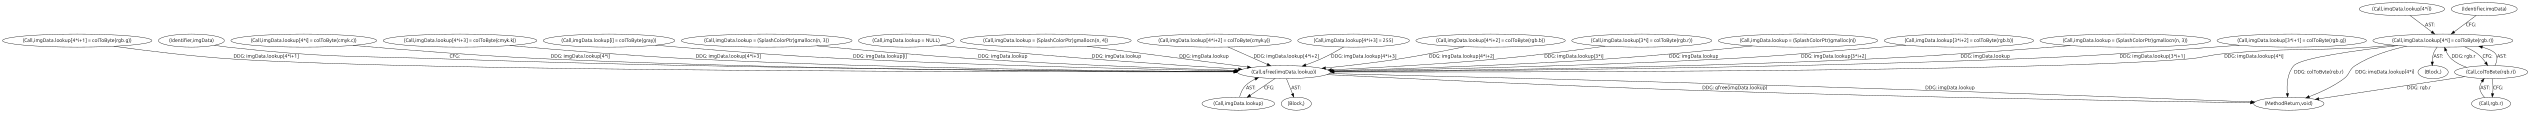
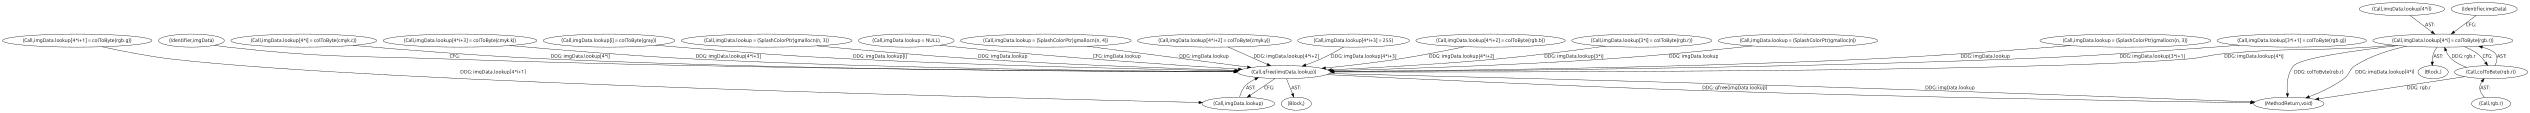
node "(Call,imgData.lookup[3*i+2] = colToByte(rgb.b))": removed
edge "(Call,imgData.lookup = NULL)" -> "(Call,gfree(imgData.lookup))": label "DDG: imgData.lookup" -> "CFG: imgData.lookup"
edge "(Call,imgData.lookup[4*i+1] = colToByte(rgb.g))" -> "(Call,gfree(imgData.lookup))": now "(Call,imgData.lookup[4*i+1] = colToByte(rgb.g))" -> "(Call,imgData.lookup)"
edge "(Call,colToByte(rgb.r))" -> "(Call,rgb.r)": removed, label "CFG:"
